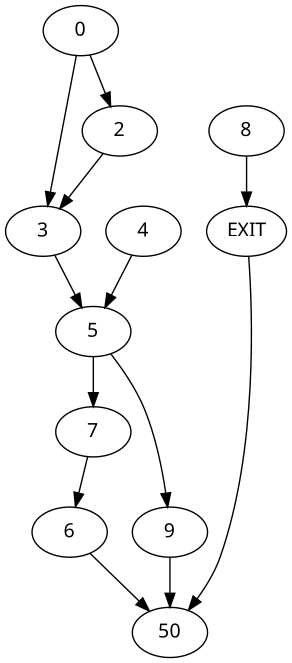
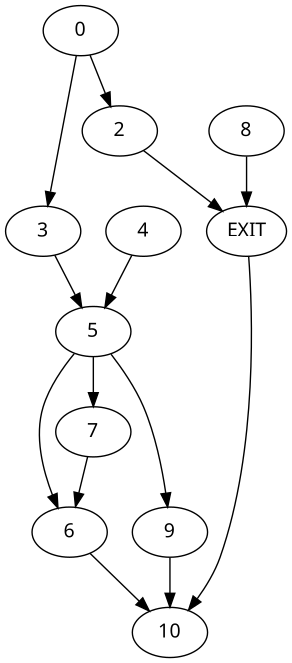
edge "2" -> "3": now "2" -> "EXIT"
edge "5" -> "6": added
node "50": label "50" -> "10"
